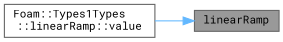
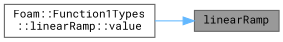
node "Foam::Types1Types ::linearRamp::value": label "Foam::Types1Types ::linearRamp::value" -> "Foam::Function1Types ::linearRamp::value"
